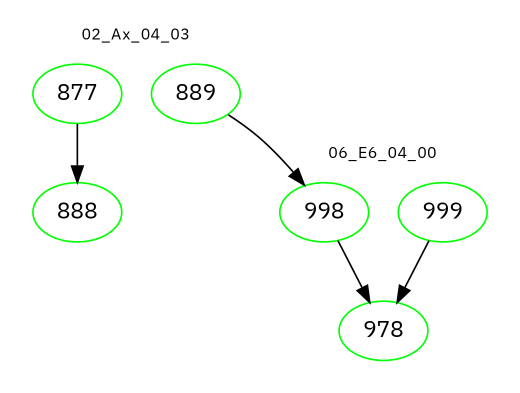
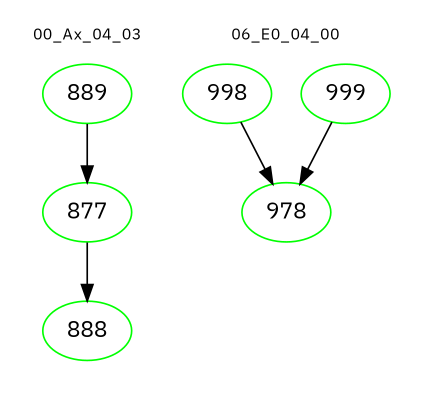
cluster "02_Ax_04_03": label "02_Ax_04_03" -> "00_Ax_04_03"
cluster "06_E6_04_00": label "06_E6_04_00" -> "06_E0_04_00"
edge "889" -> "998": now "889" -> "877"
